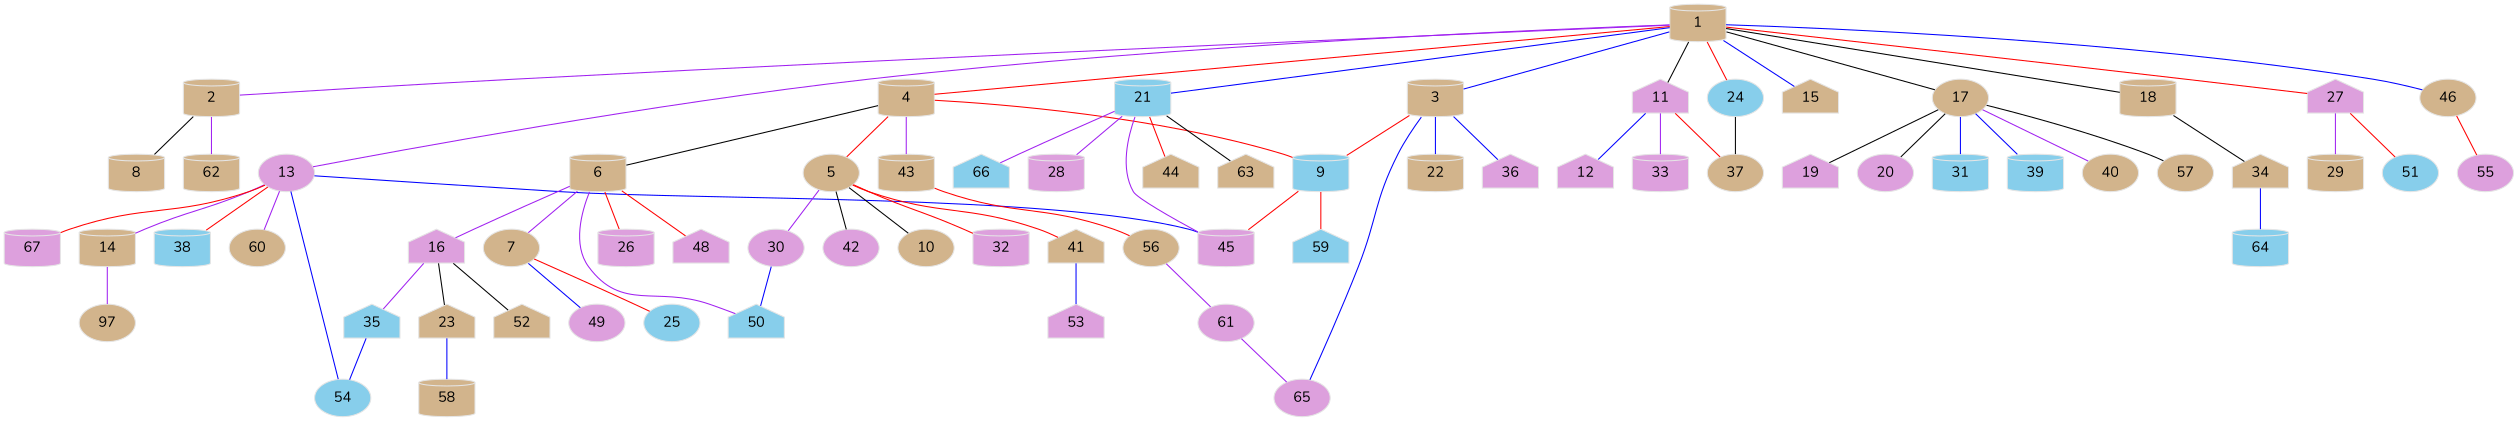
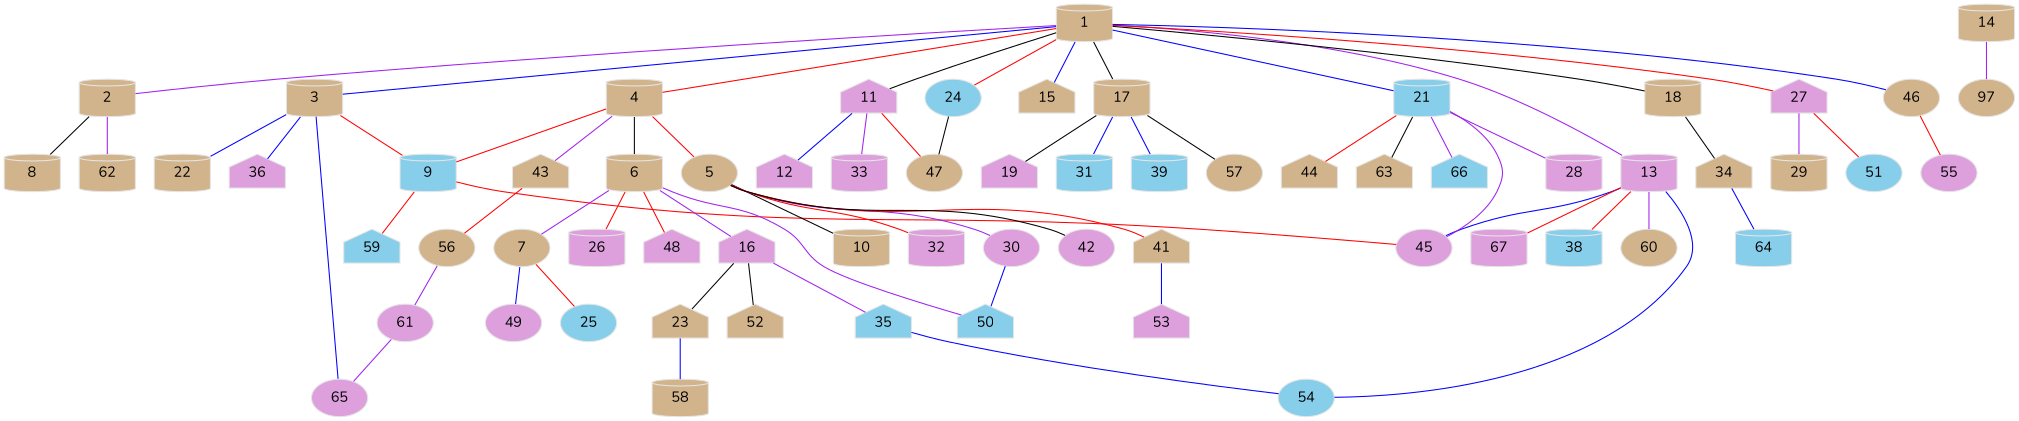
node "17": shape ellipse -> cylinder
node "13": shape ellipse -> cylinder
node "43": shape cylinder -> house
node "37": label "37" -> "47"
node "20": removed
node "40": removed
edge "13" -- "14": removed
node "10": shape ellipse -> cylinder
node "45": shape cylinder -> ellipse
